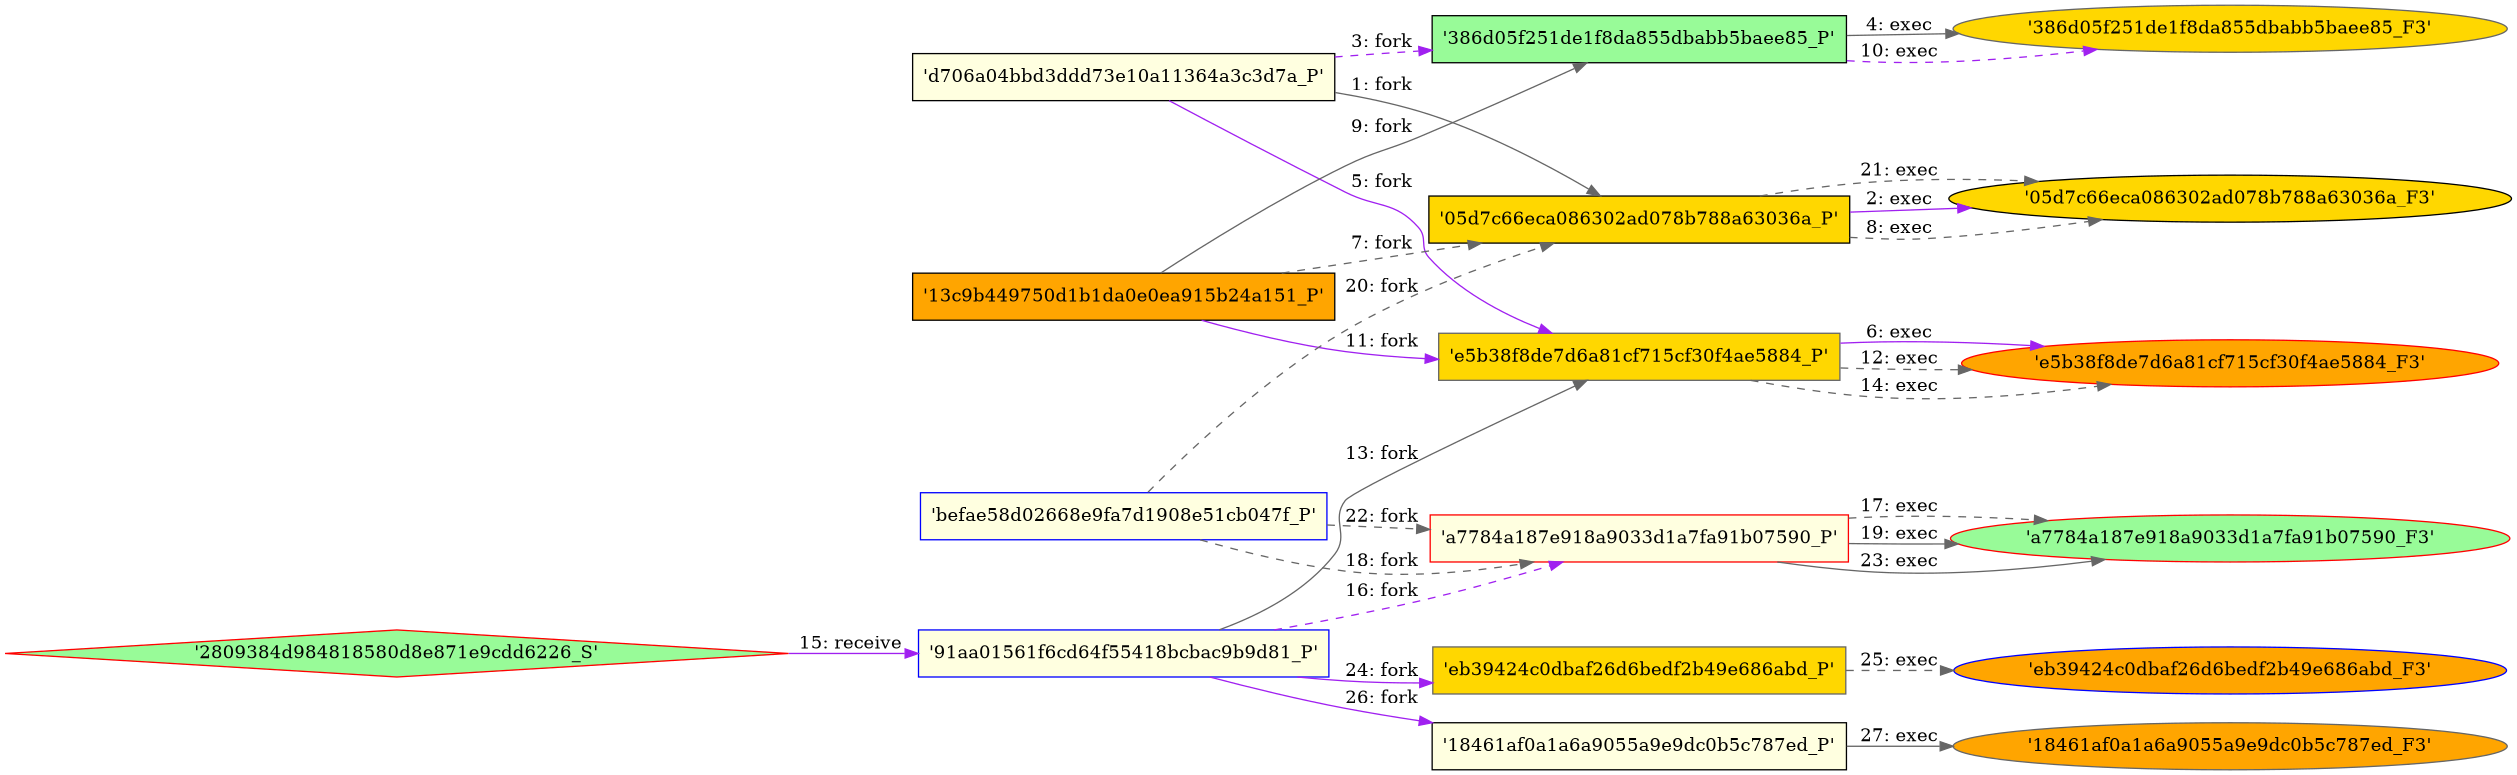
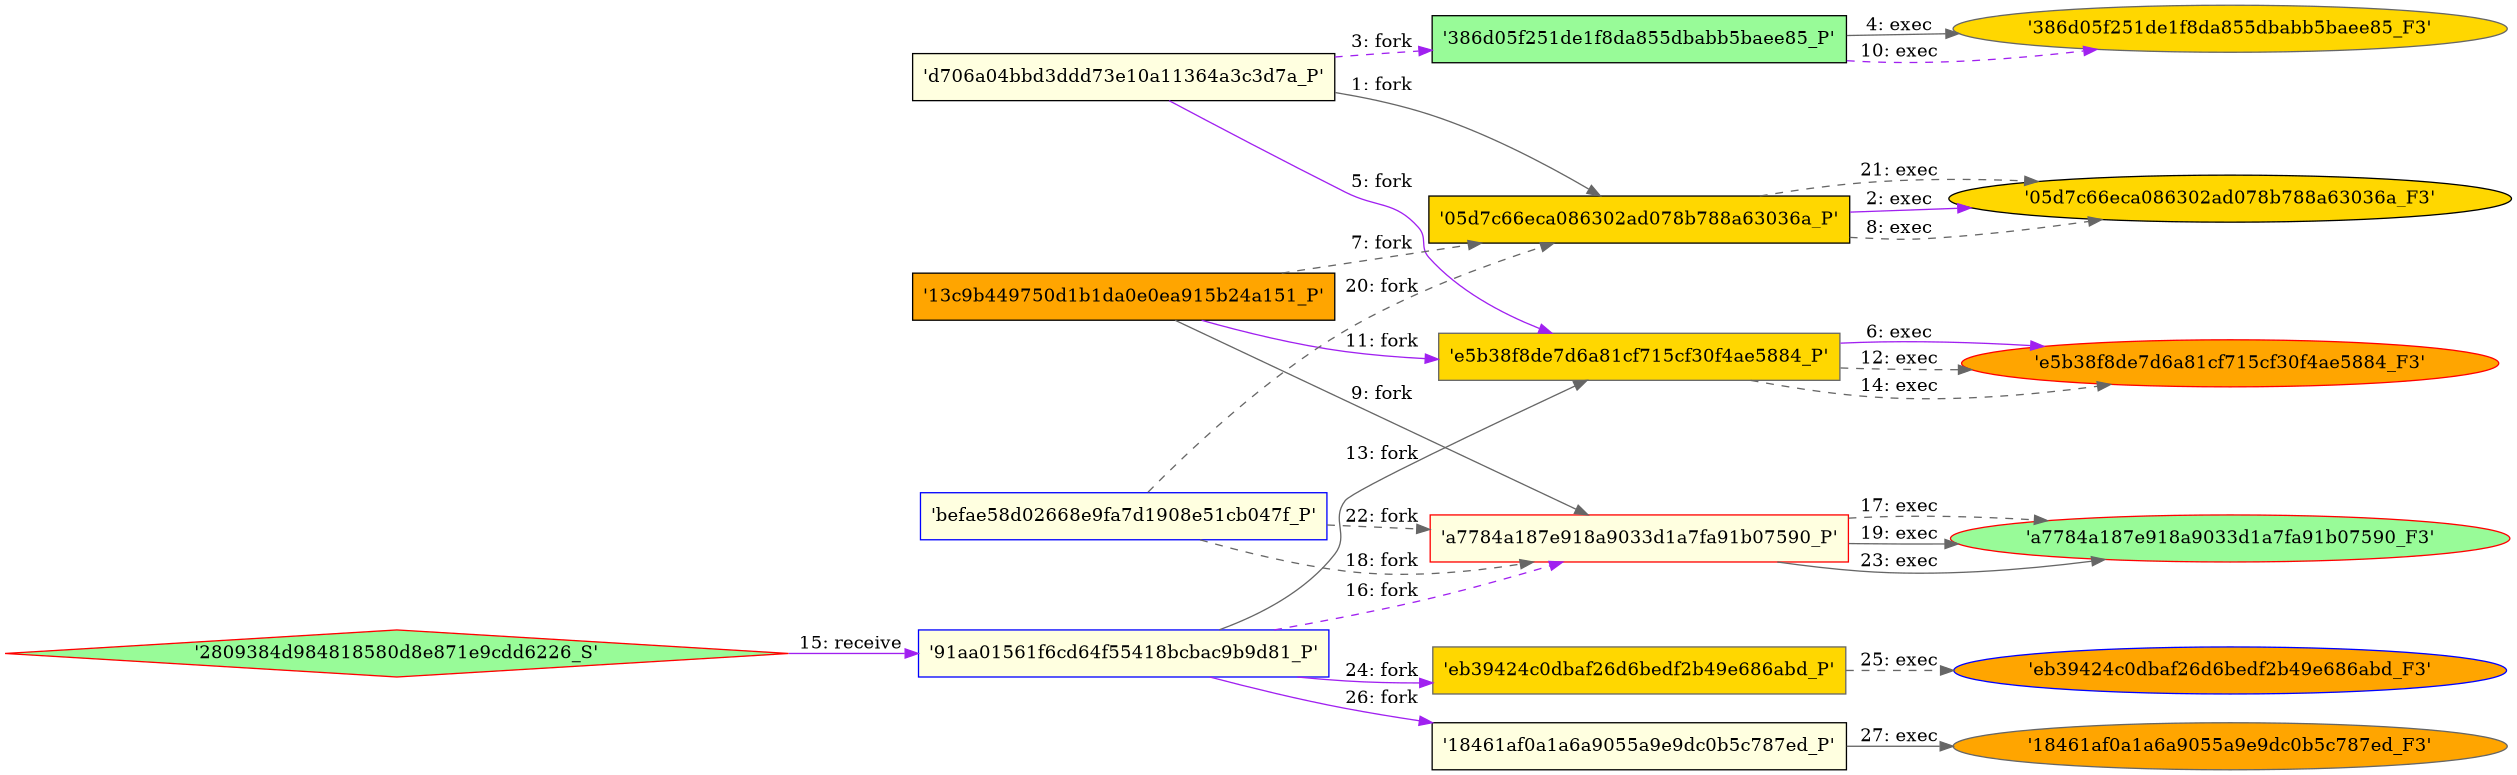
edge "'13c9b449750d1b1da0e0ea915b24a151_P'" -> "'386d05f251de1f8da855dbabb5baee85_P'": now "'13c9b449750d1b1da0e0ea915b24a151_P'" -> "'a7784a187e918a9033d1a7fa91b07590_P'"
